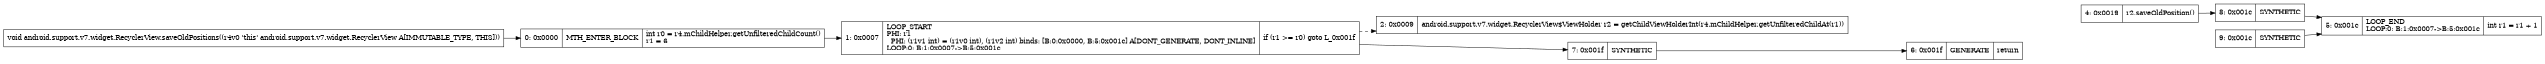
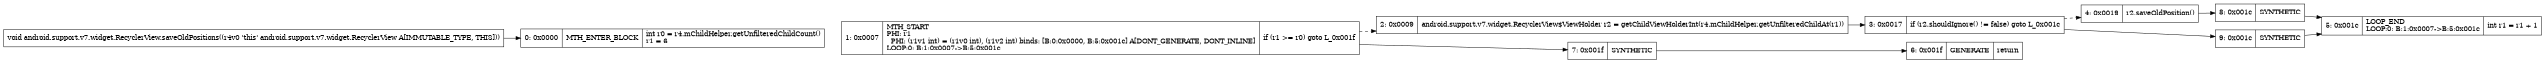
node "3: 0x0017": added
node "1: 0x0007": text "LOOP_START" -> "MTH_START"
edge "0: 0x0000" -> "1: 0x0007": removed
